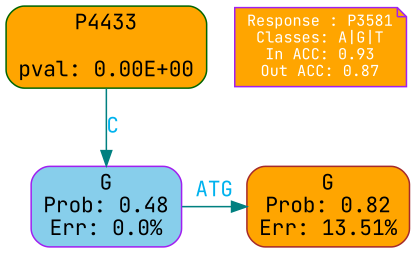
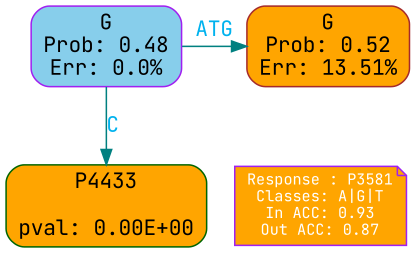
edge "P4433 pval: 0.00E+00" -> "G Prob: 0.48 Err: 0.0%": reversed
node "G Prob: 0.82 Err: 13.51%": label "G Prob: 0.82 Err: 13.51%" -> "G Prob: 0.52 Err: 13.51%"
